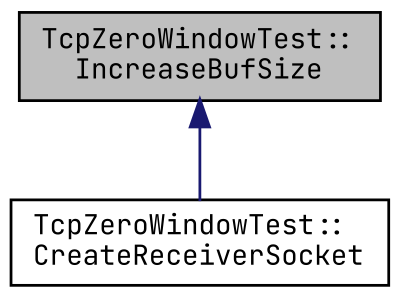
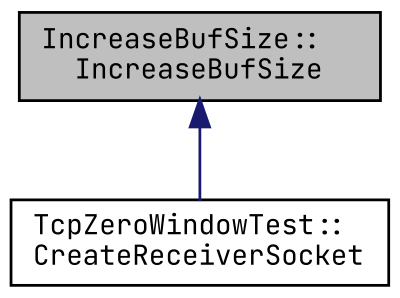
node "TcpZeroWindowTest:: IncreaseBufSize": label "TcpZeroWindowTest:: IncreaseBufSize" -> "IncreaseBufSize:: IncreaseBufSize"
